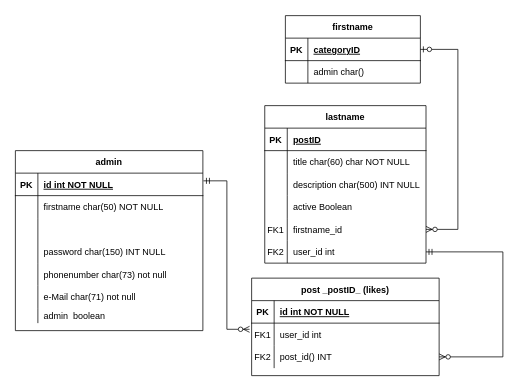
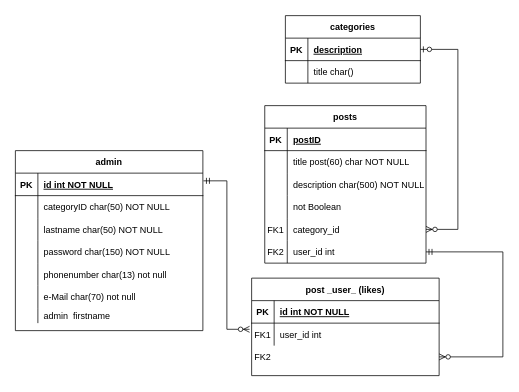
node "firstname": label "firstname" -> "categories"
node "categoryID": label "categoryID" -> "description"
node "admin char()": label "admin char()" -> "title char()"
node "lastname": label "lastname" -> "posts"
node "title char(60) char NOT NULL": label "title char(60) char NOT NULL" -> "title post(60) char NOT NULL"
node "description char(500) INT NULL": label "description char(500) INT NULL" -> "description char(500) NOT NULL"
node "firstname char(50) NOT NULL": label "firstname char(50) NOT NULL" -> "categoryID char(50) NOT NULL"
node "active Boolean": label "active Boolean" -> "not Boolean"
node "lastname char(50) NOT NULL": added
node "firstname_id": label "firstname_id" -> "category_id"
node "password char(150) INT NULL": label "password char(150) INT NULL" -> "password char(150) NOT NULL"
node "phonenumber char(73) not null": label "phonenumber char(73) not null" -> "phonenumber char(13) not null"
node "post _postID_ (likes)": label "post _postID_ (likes)" -> "post _user_ (likes)"
node "e-Mail char(71) not null": label "e-Mail char(71) not null" -> "e-Mail char(70) not null"
node "admin boolean": label "admin boolean" -> "admin firstname"
node "post_id() INT": removed
